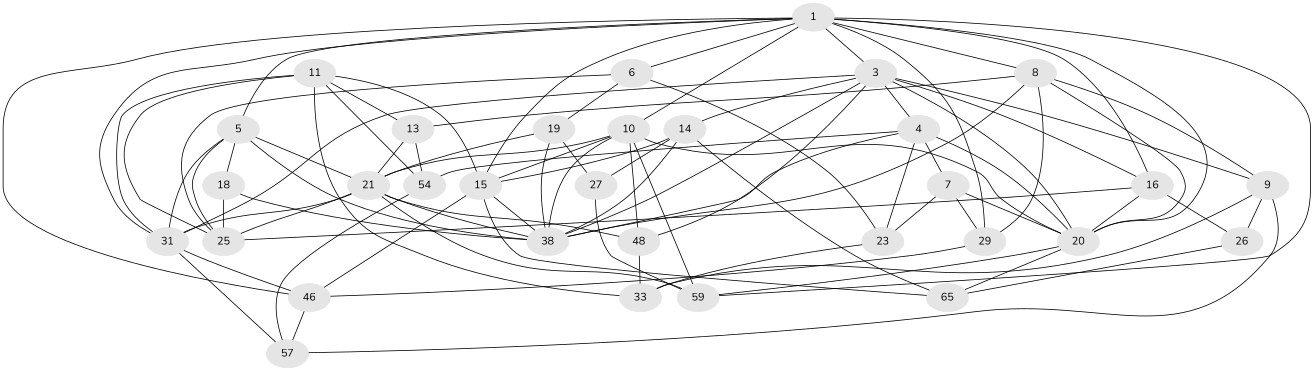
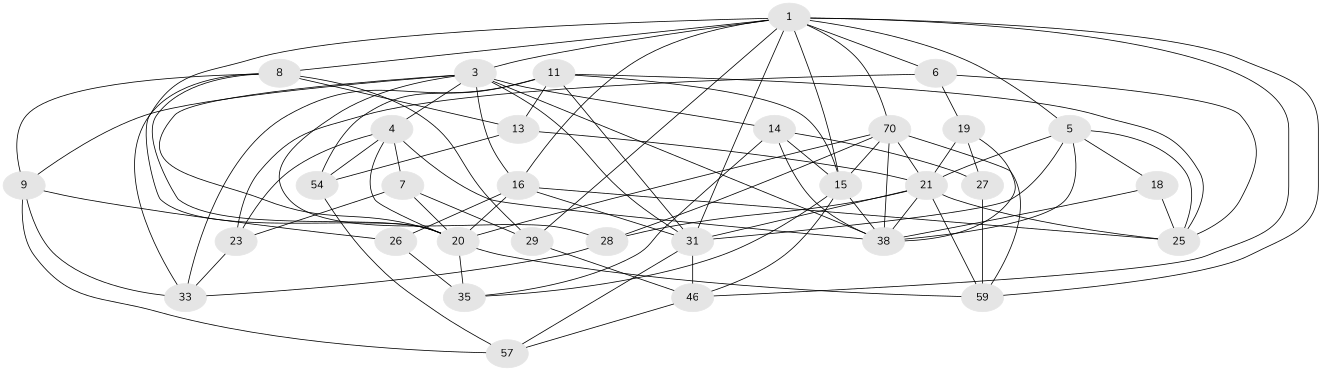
node "10": label "10" -> "70"
edge "8" -- "38": now "8" -- "33"
edge "16" -- "31": added
node "48": label "48" -> "28"
node "65": label "65" -> "35"
